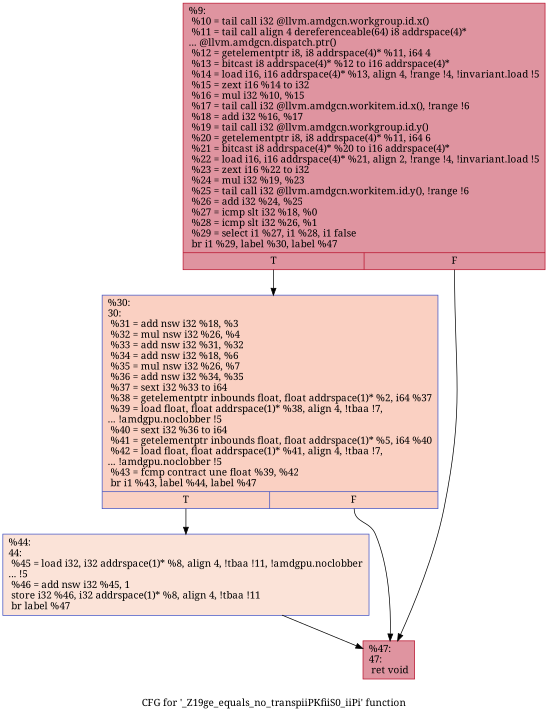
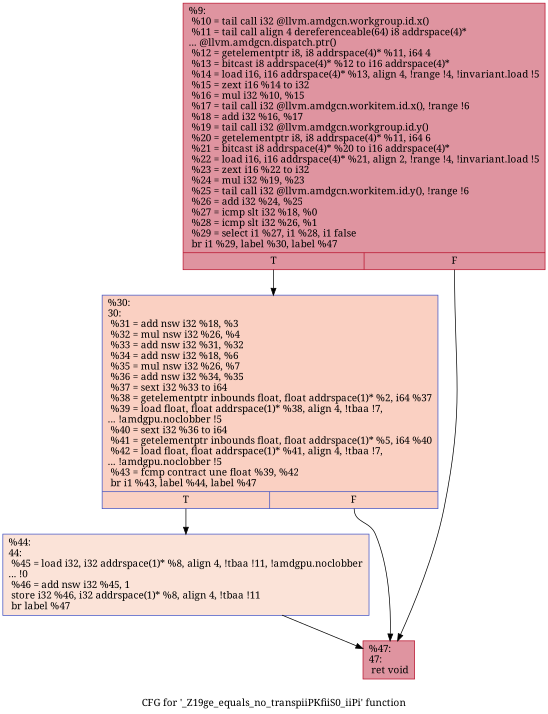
node "%44:": text "... !5" -> "... !0"
